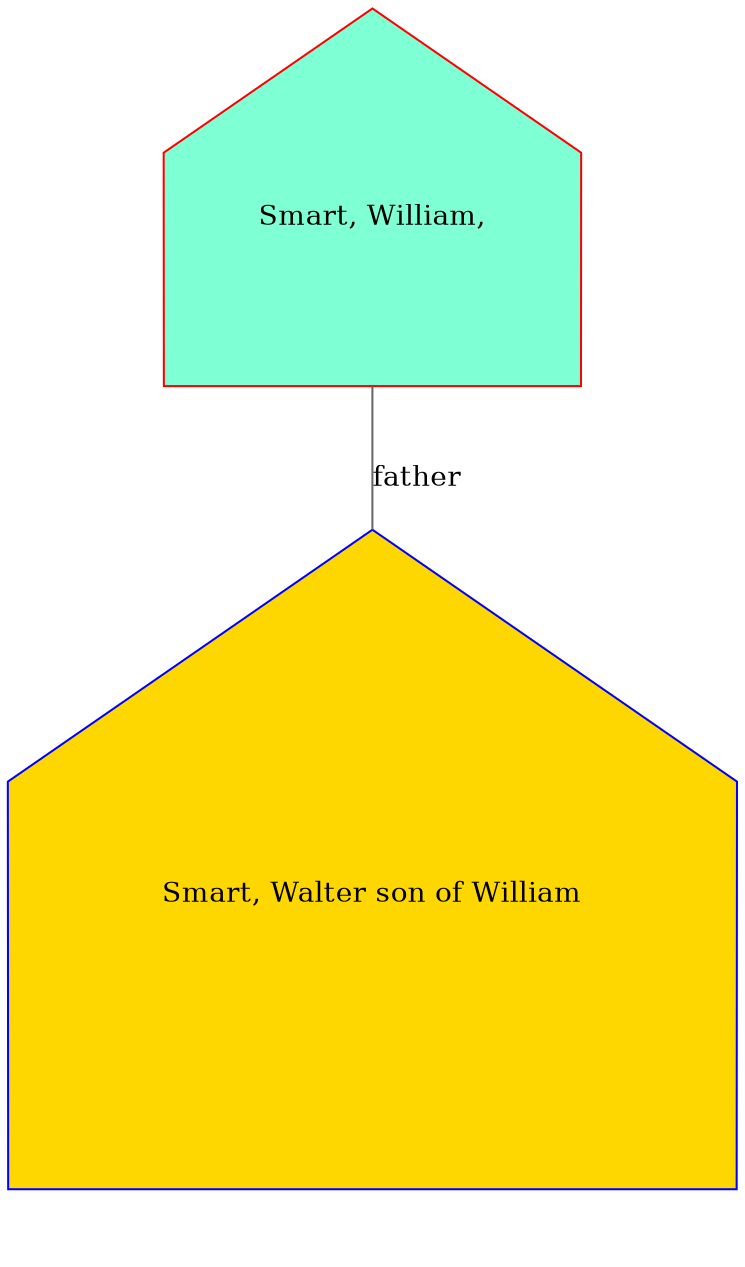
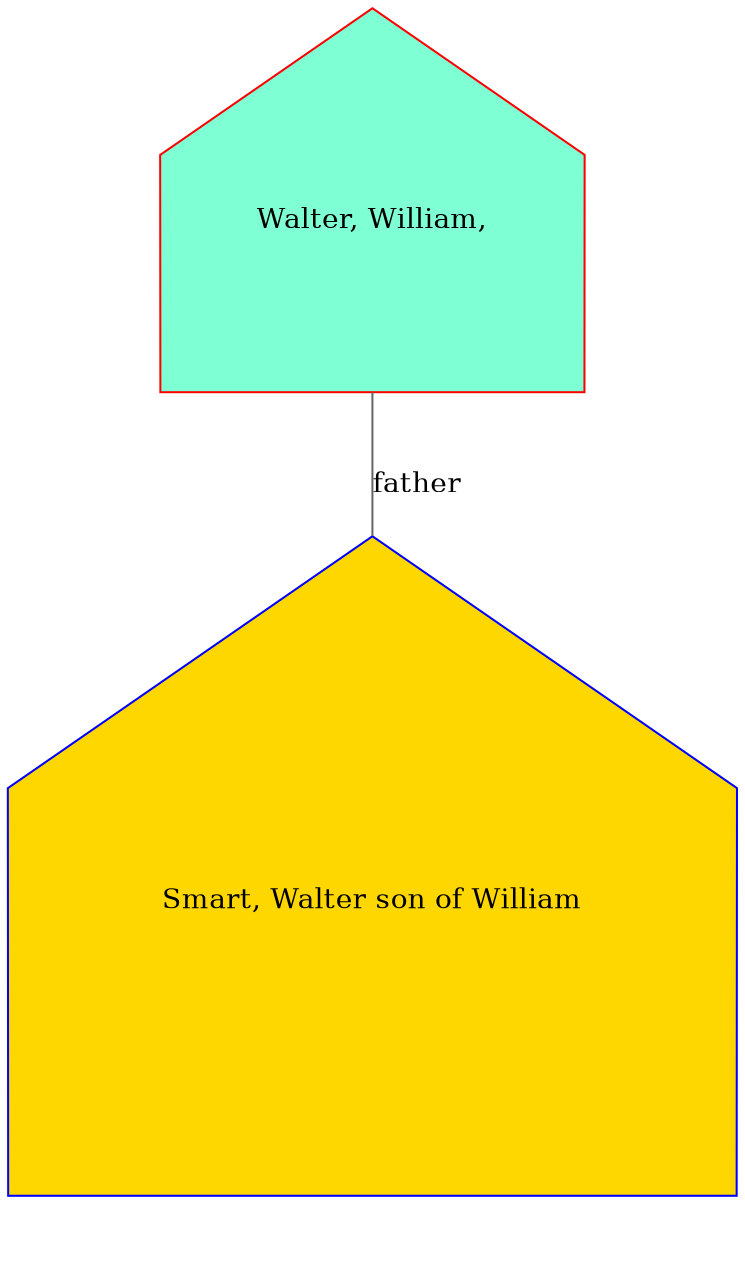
node "Smart, William,": label "Smart, William," -> "Walter, William,"
